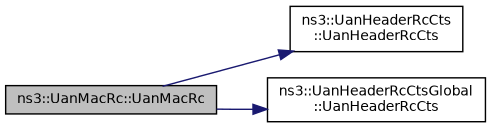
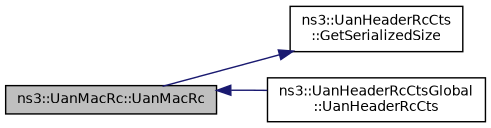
node "ns3::UanHeaderRcCts ::UanHeaderRcCts": label "ns3::UanHeaderRcCts ::UanHeaderRcCts" -> "ns3::UanHeaderRcCts ::GetSerializedSize"
edge "ns3::UanMacRc::UanMacRc" -> "ns3::UanHeaderRcCtsGlobal ::UanHeaderRcCts": reversed
